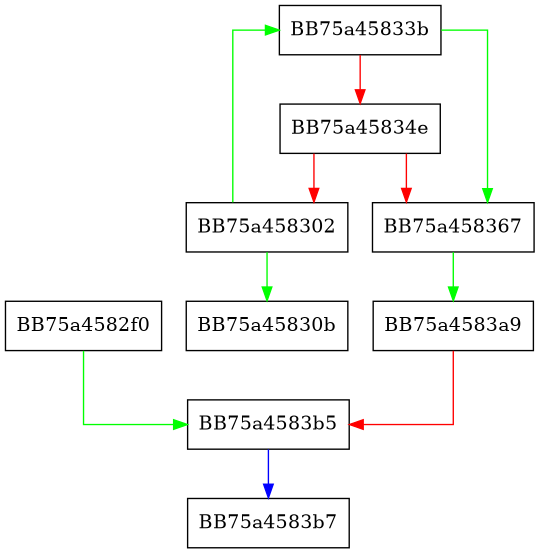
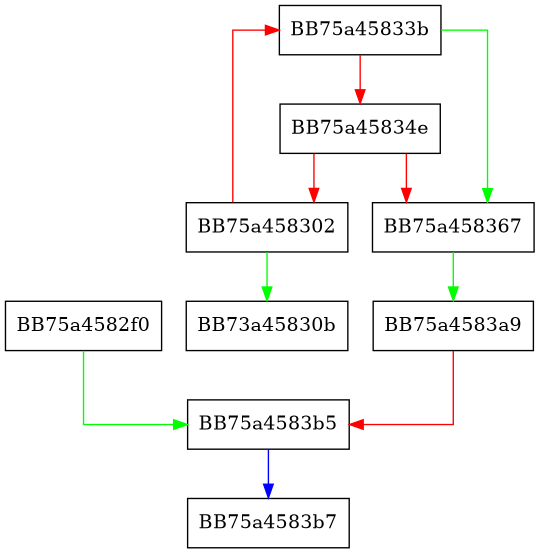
edge "BB75a458302" -> "BB75a45833b": color green -> red
node "BB75a45830b": label "BB75a45830b" -> "BB73a45830b"
